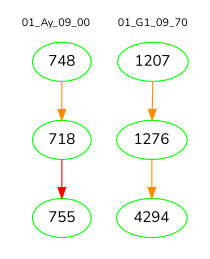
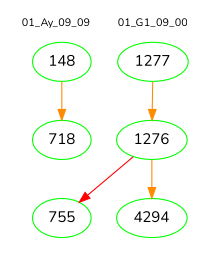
cluster "01_Ay_09_00": label "01_Ay_09_00" -> "01_Ay_09_09"
cluster "01_G1_09_70": label "01_G1_09_70" -> "01_G1_09_00"
node "748": label "748" -> "148"
node "1207": label "1207" -> "1277"
edge "718" -> "755": now "1276" -> "755"
